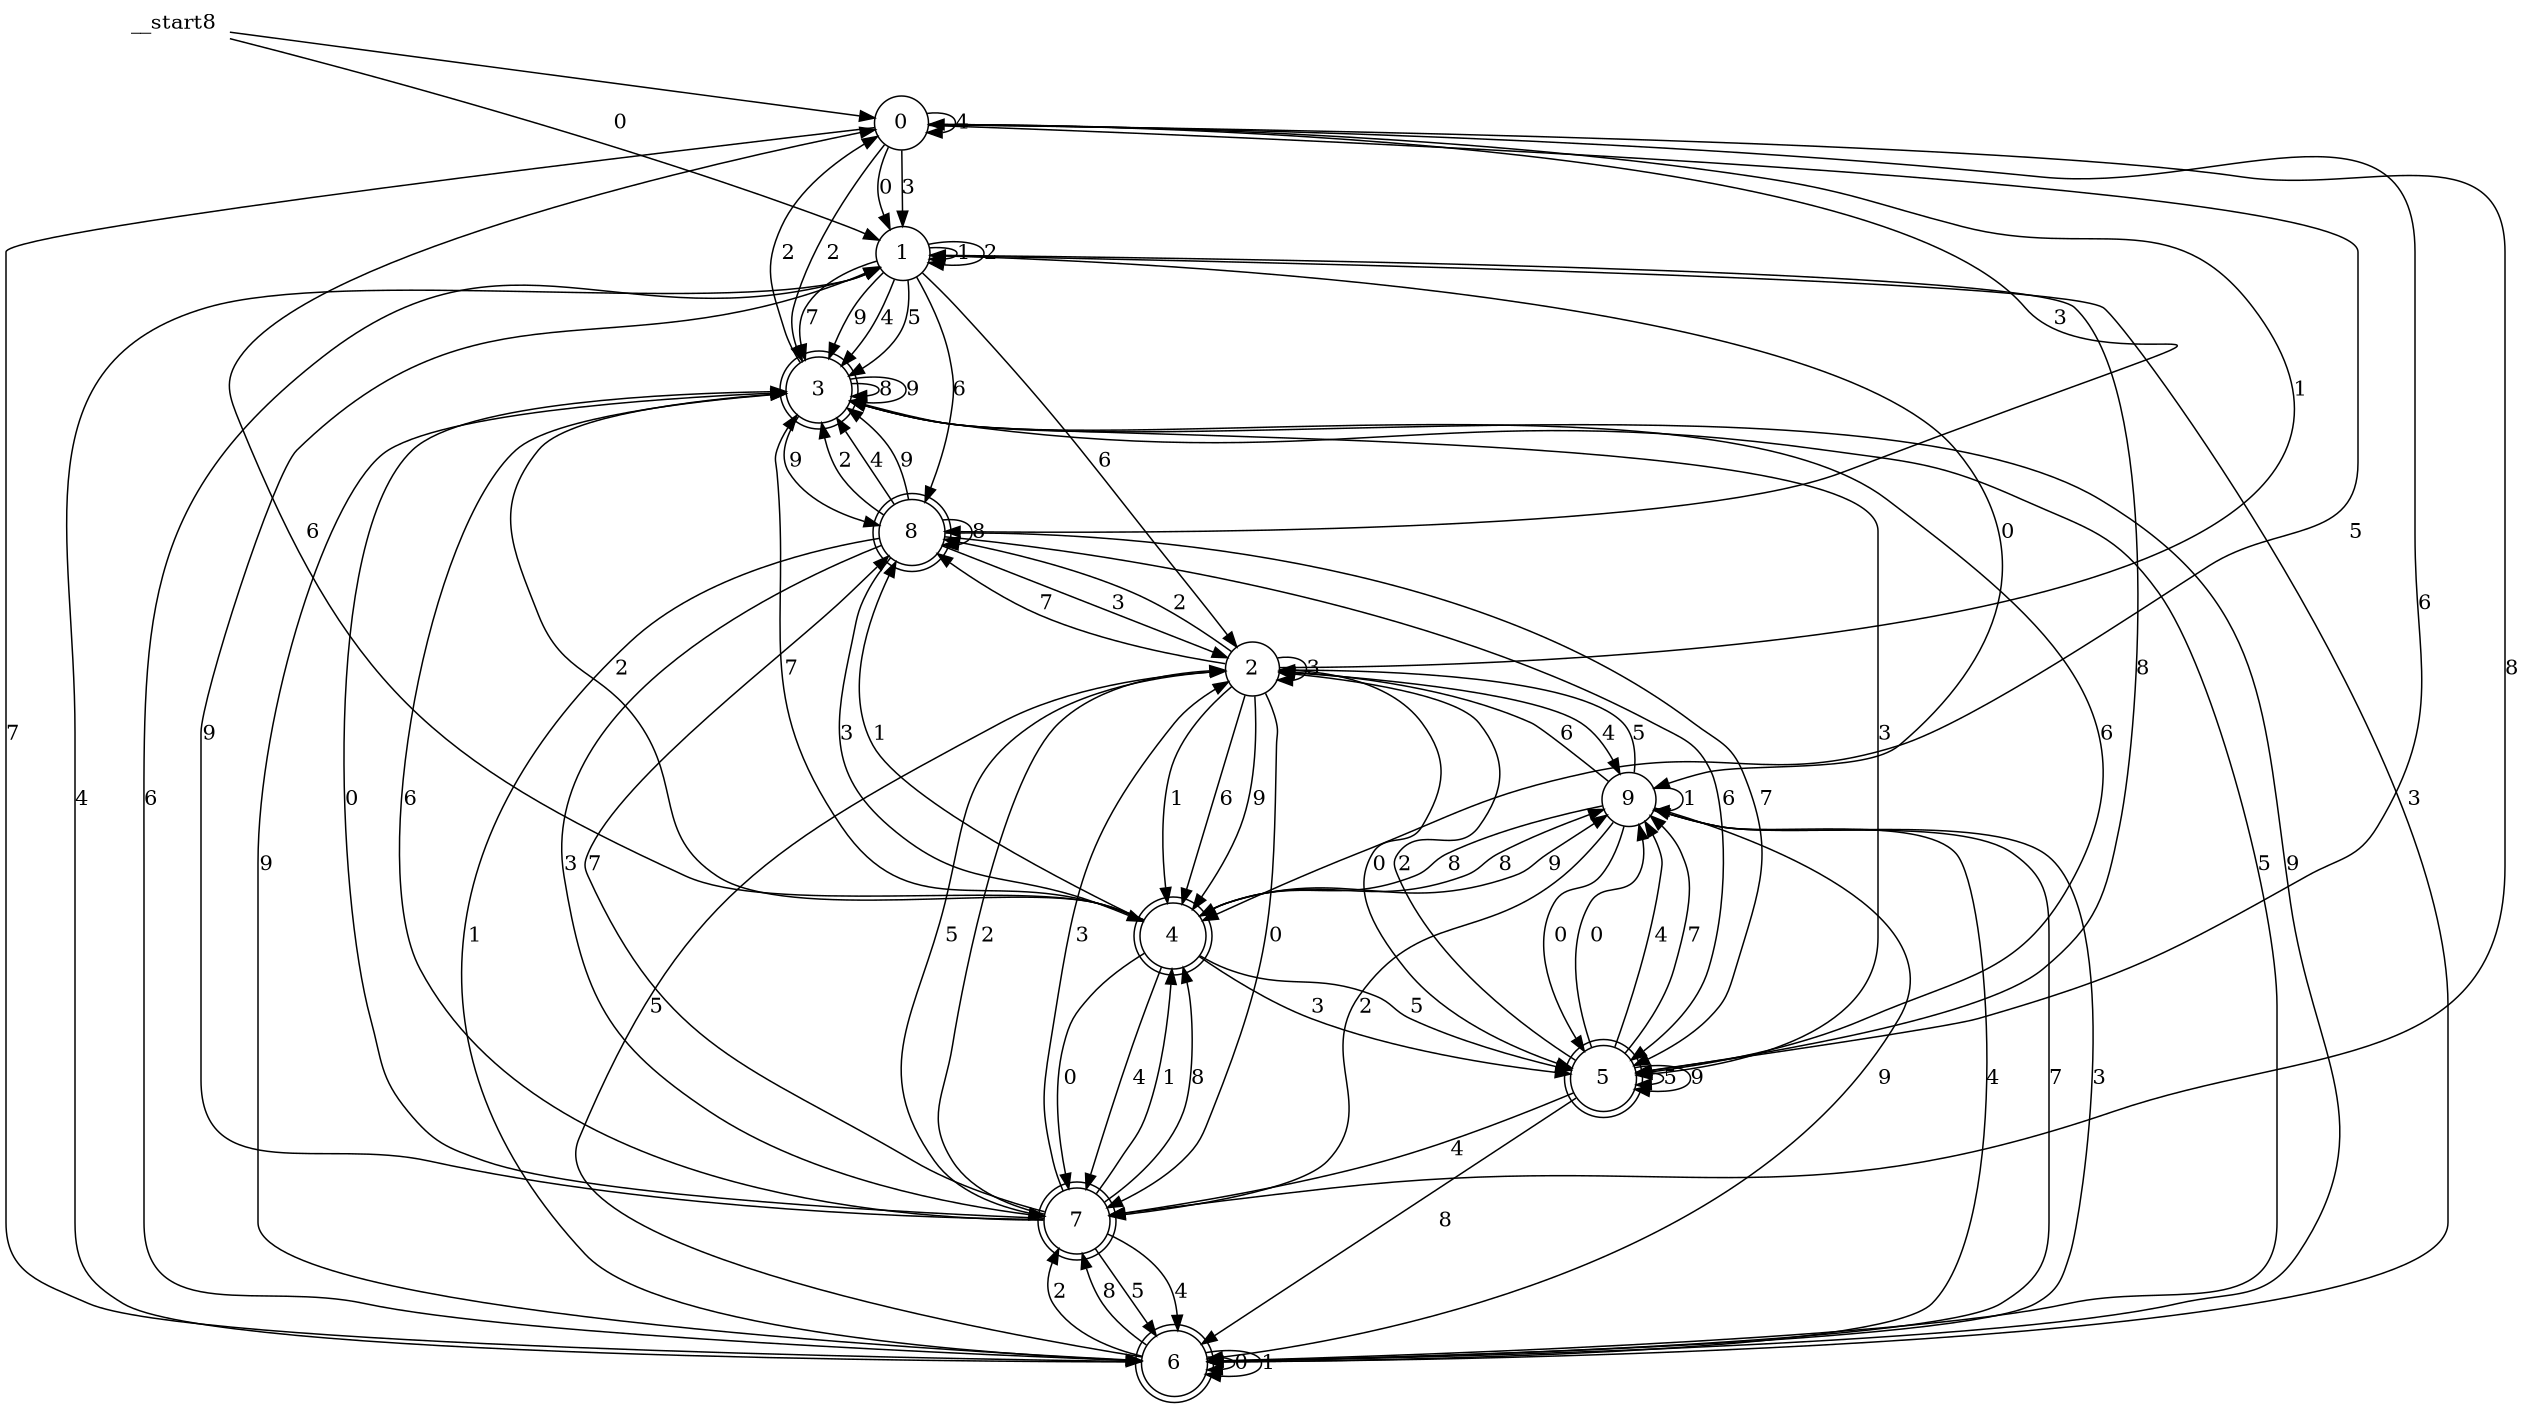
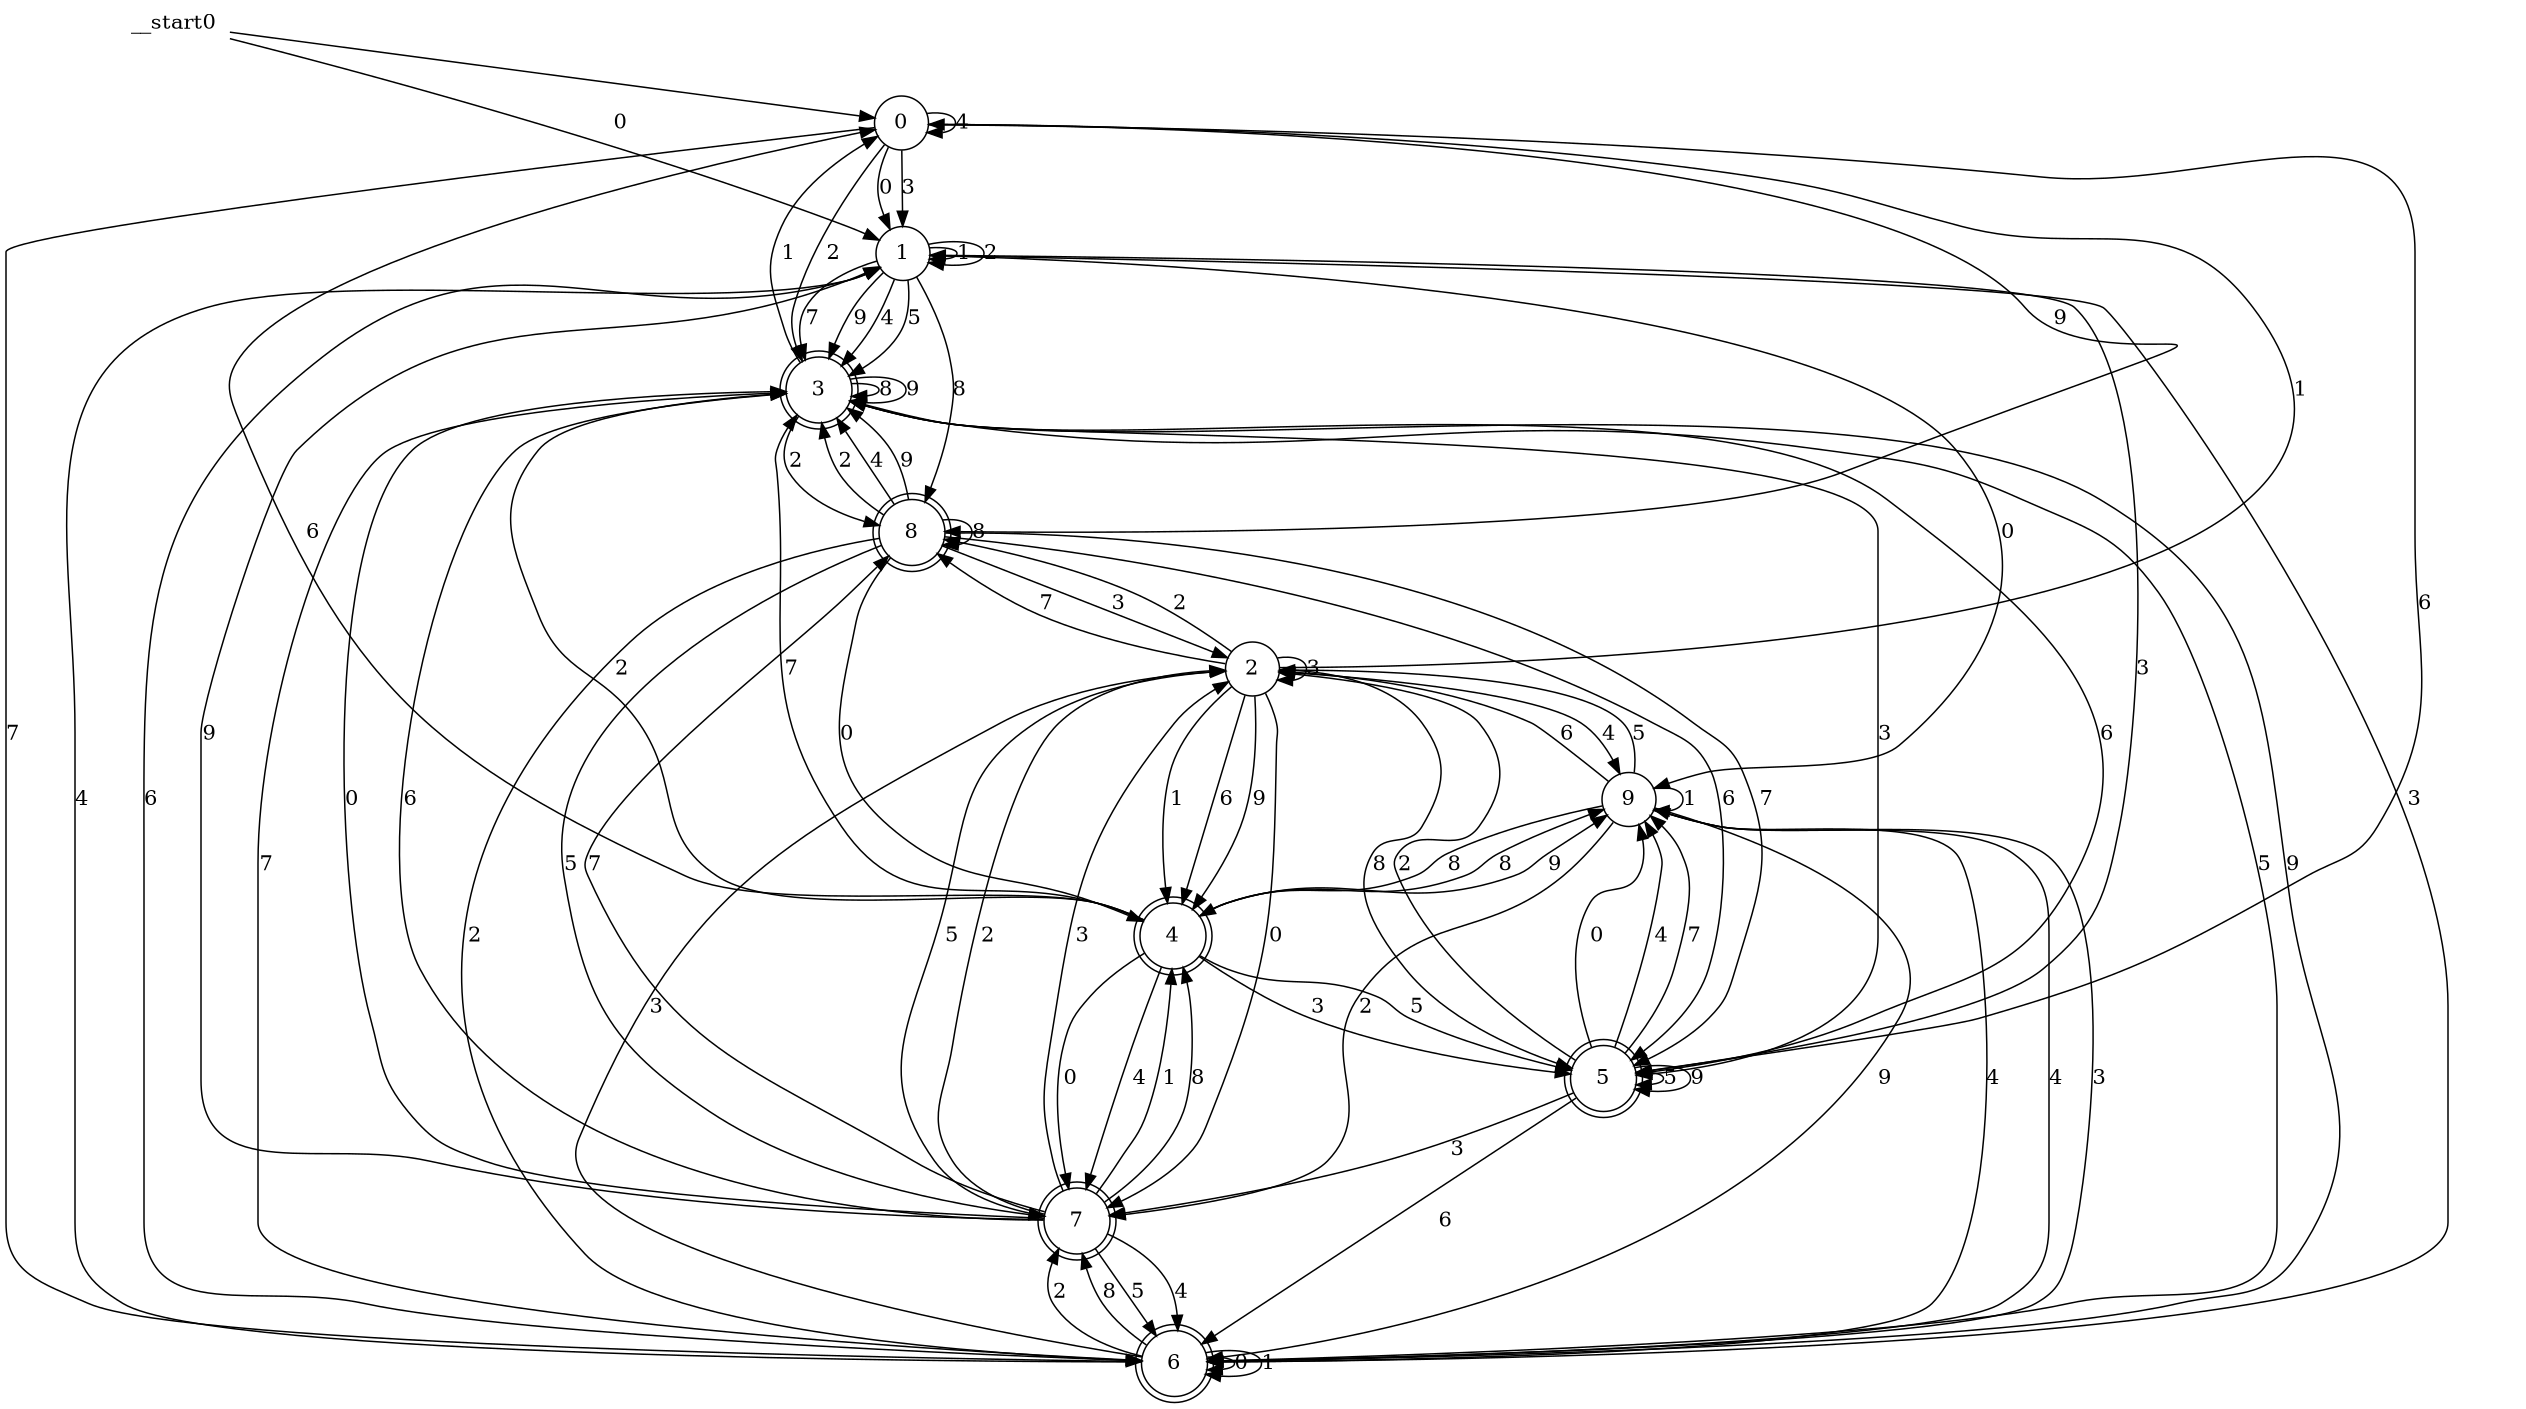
node "__start8": label "__start8" -> "__start0"
edge "3" -> "0": label "2" -> "1"
edge "0" -> "4": removed, label "5"
edge "0" -> "8": label "3" -> "9"
edge "1" -> "8": label "6" -> "8"
edge "1" -> "2": removed, label "6"
edge "3" -> "8": label "9" -> "2"
edge "0" -> "7": removed, label "8"
edge "5" -> "1": label "8" -> "3"
edge "8" -> "4": label "3" -> "0"
edge "4" -> "8": removed, label "1"
edge "3" -> "6": label "9" -> "7"
edge "8" -> "7": label "3" -> "5"
edge "2" -> "5": label "0" -> "8"
edge "9" -> "5": removed, label "0"
edge "8" -> "6": label "1" -> "2"
edge "6" -> "2": label "5" -> "3"
edge "6" -> "9": label "7" -> "4"
edge "5" -> "7": label "4" -> "3"
edge "5" -> "6": label "8" -> "6"
